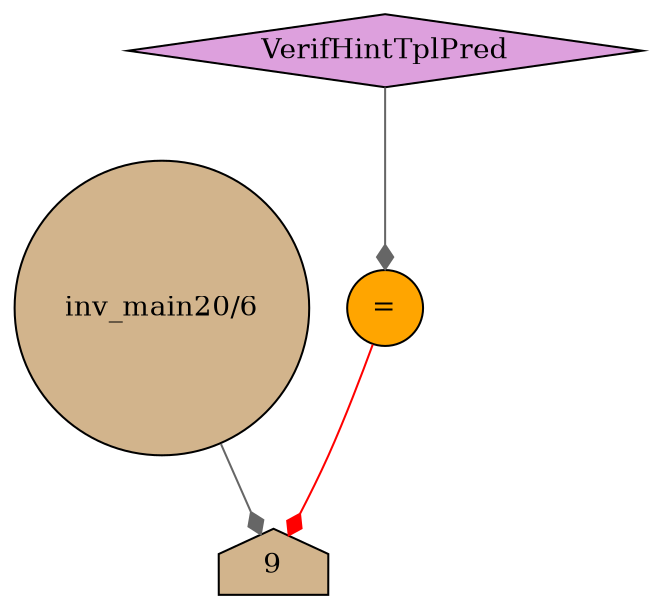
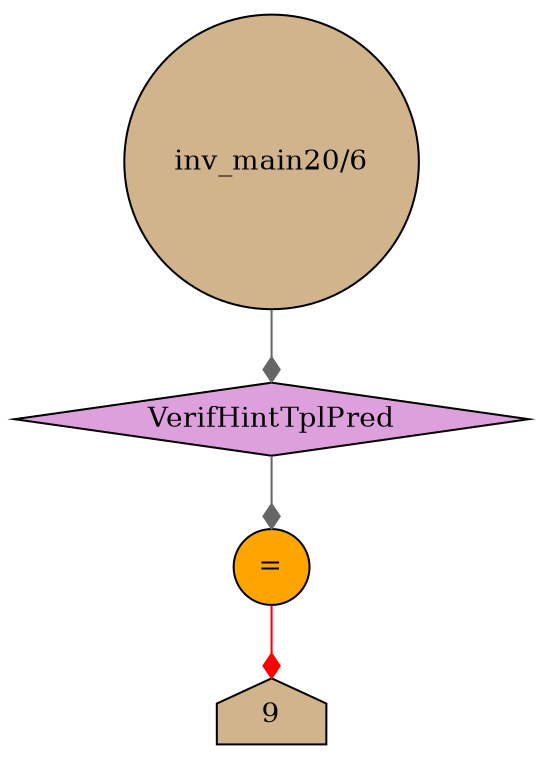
edge "inv_main20/6" -> "9": now "inv_main20/6" -> "VerifHintTplPred"
